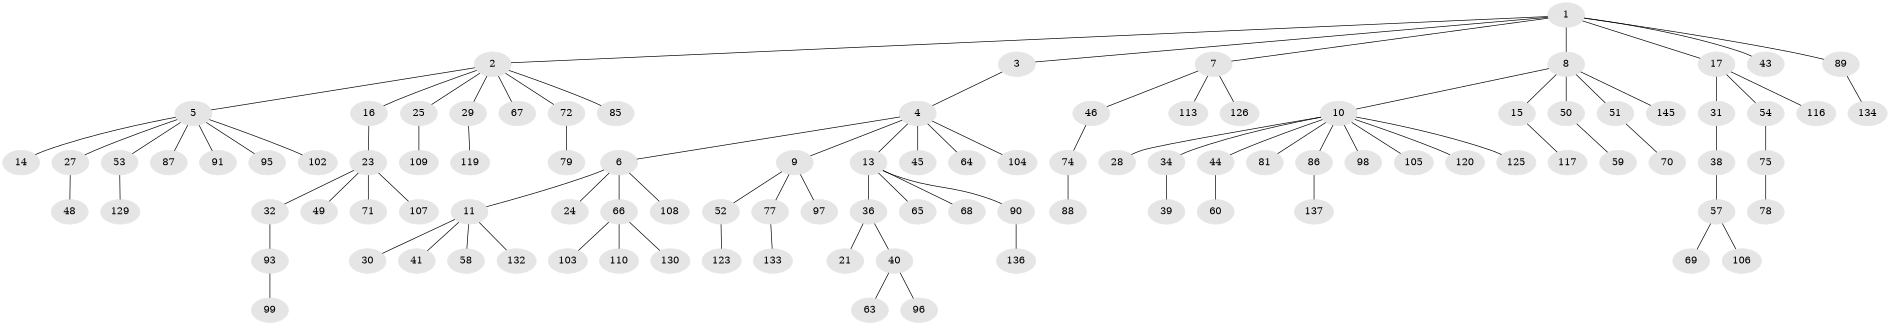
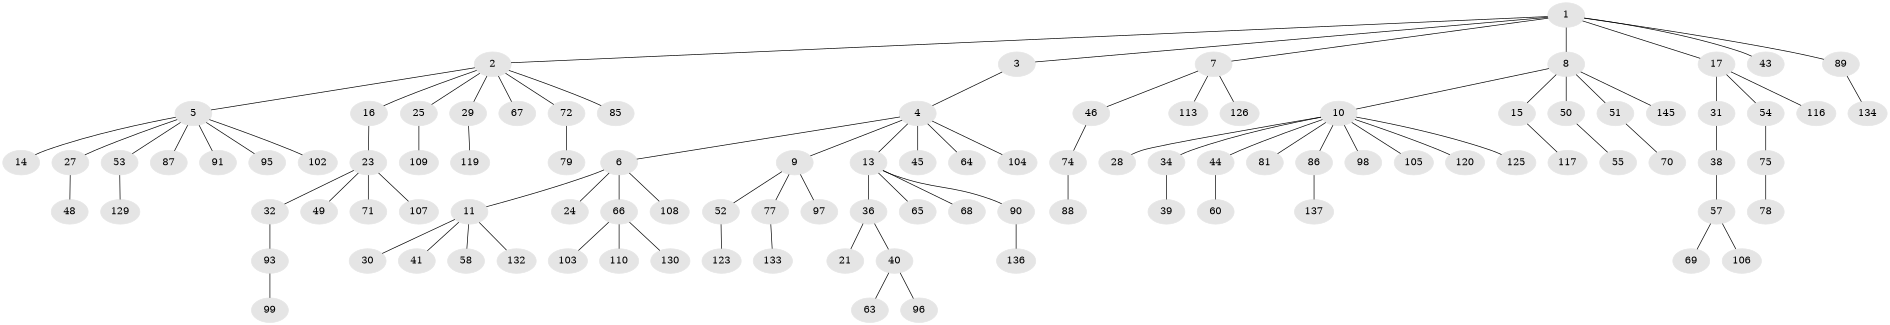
node "59": label "59" -> "55"
